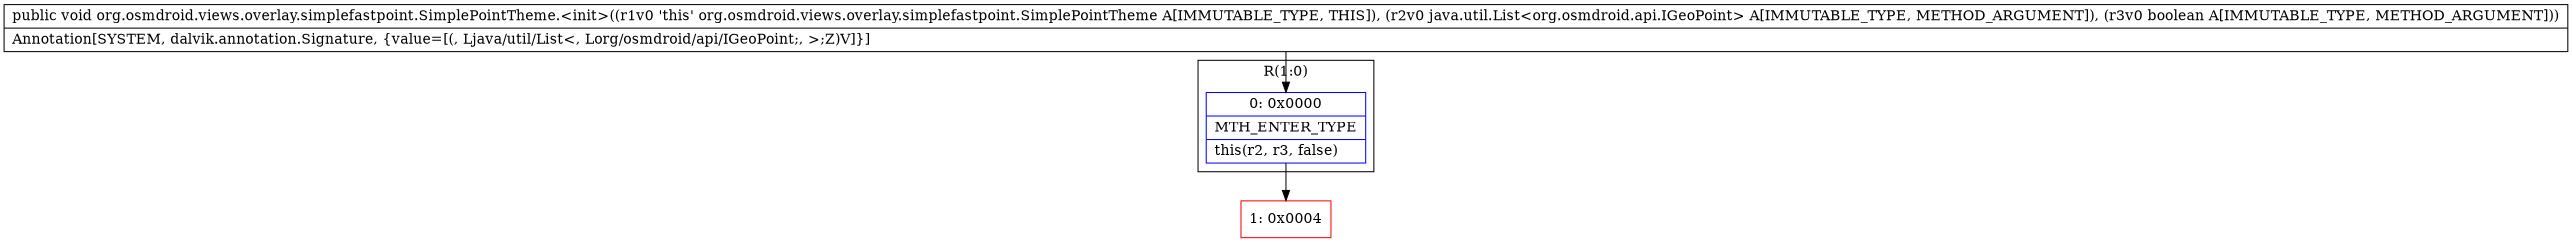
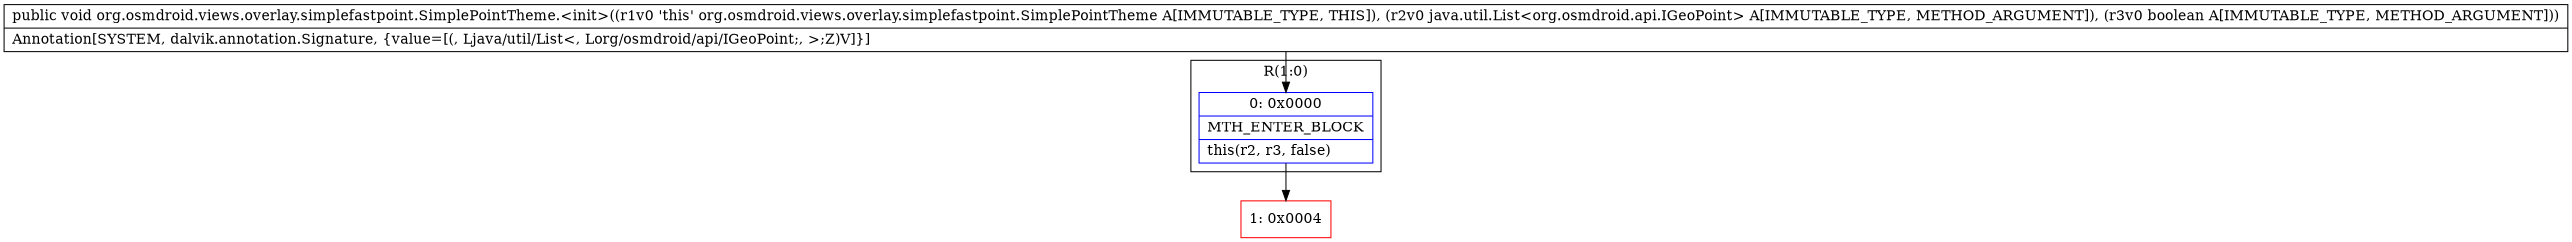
node "0: 0x0000": text "MTH_ENTER_TYPE" -> "MTH_ENTER_BLOCK"
